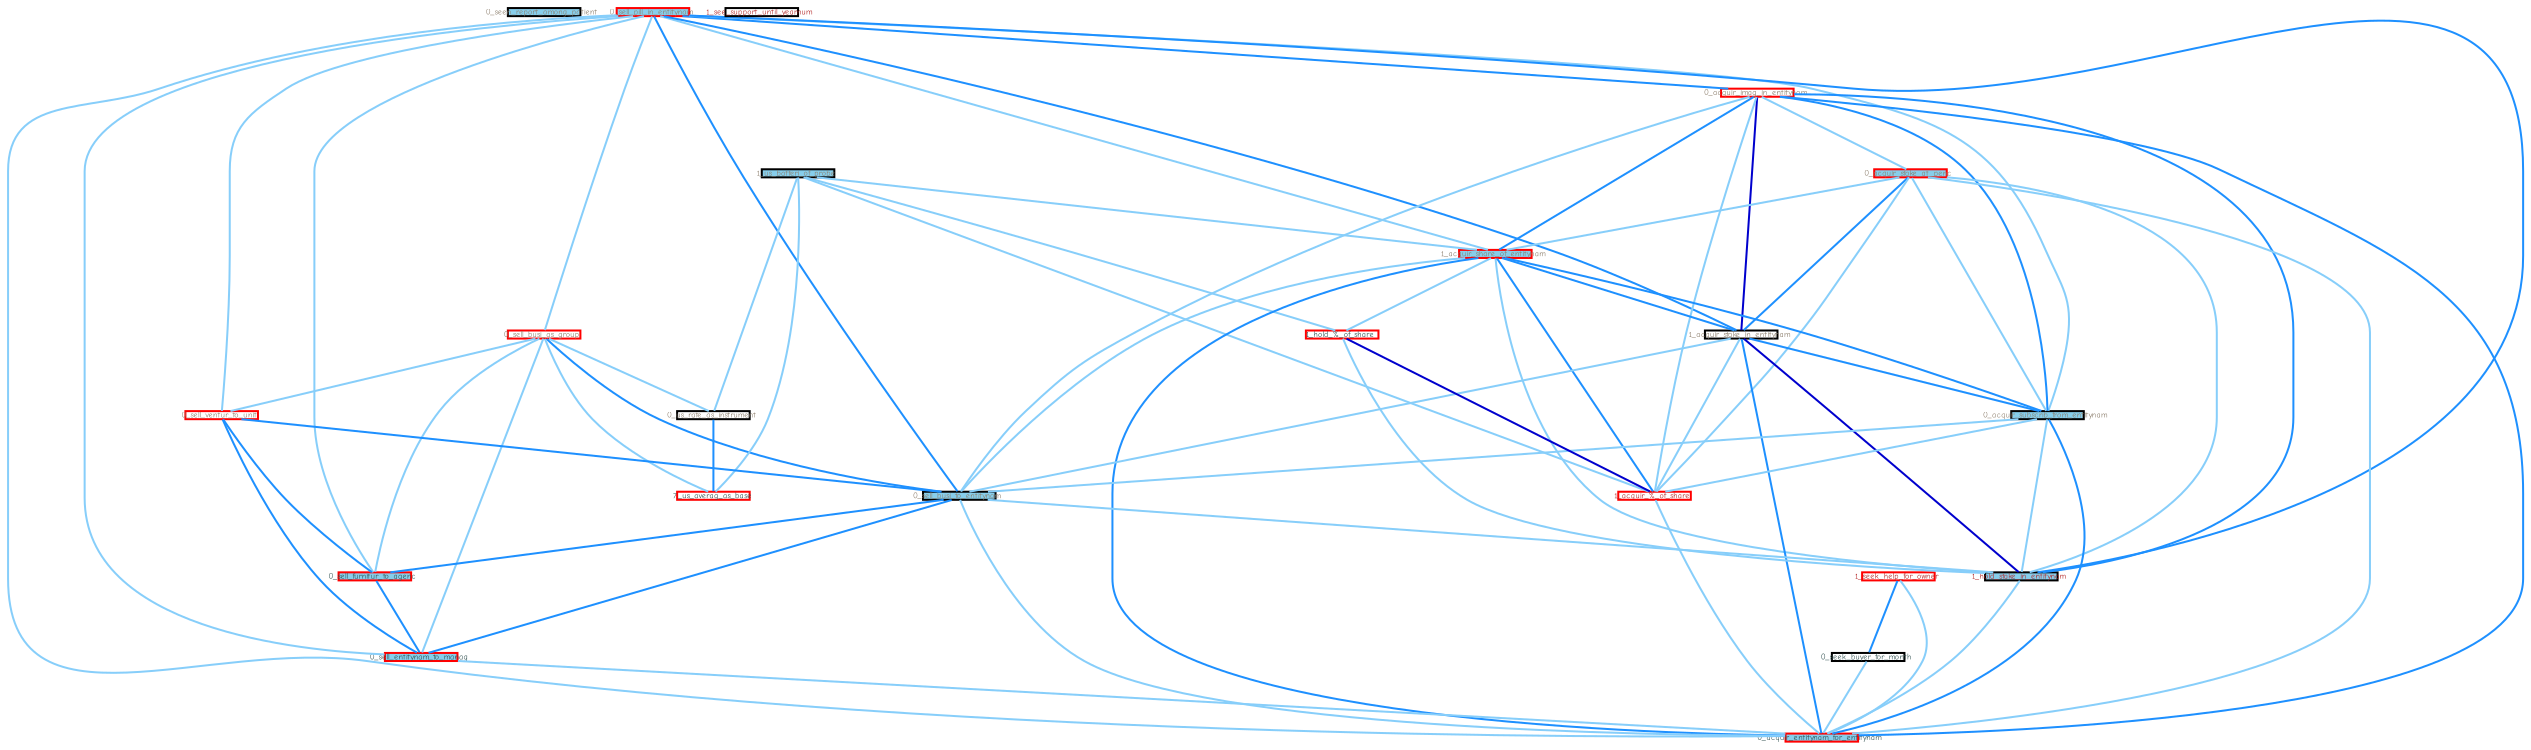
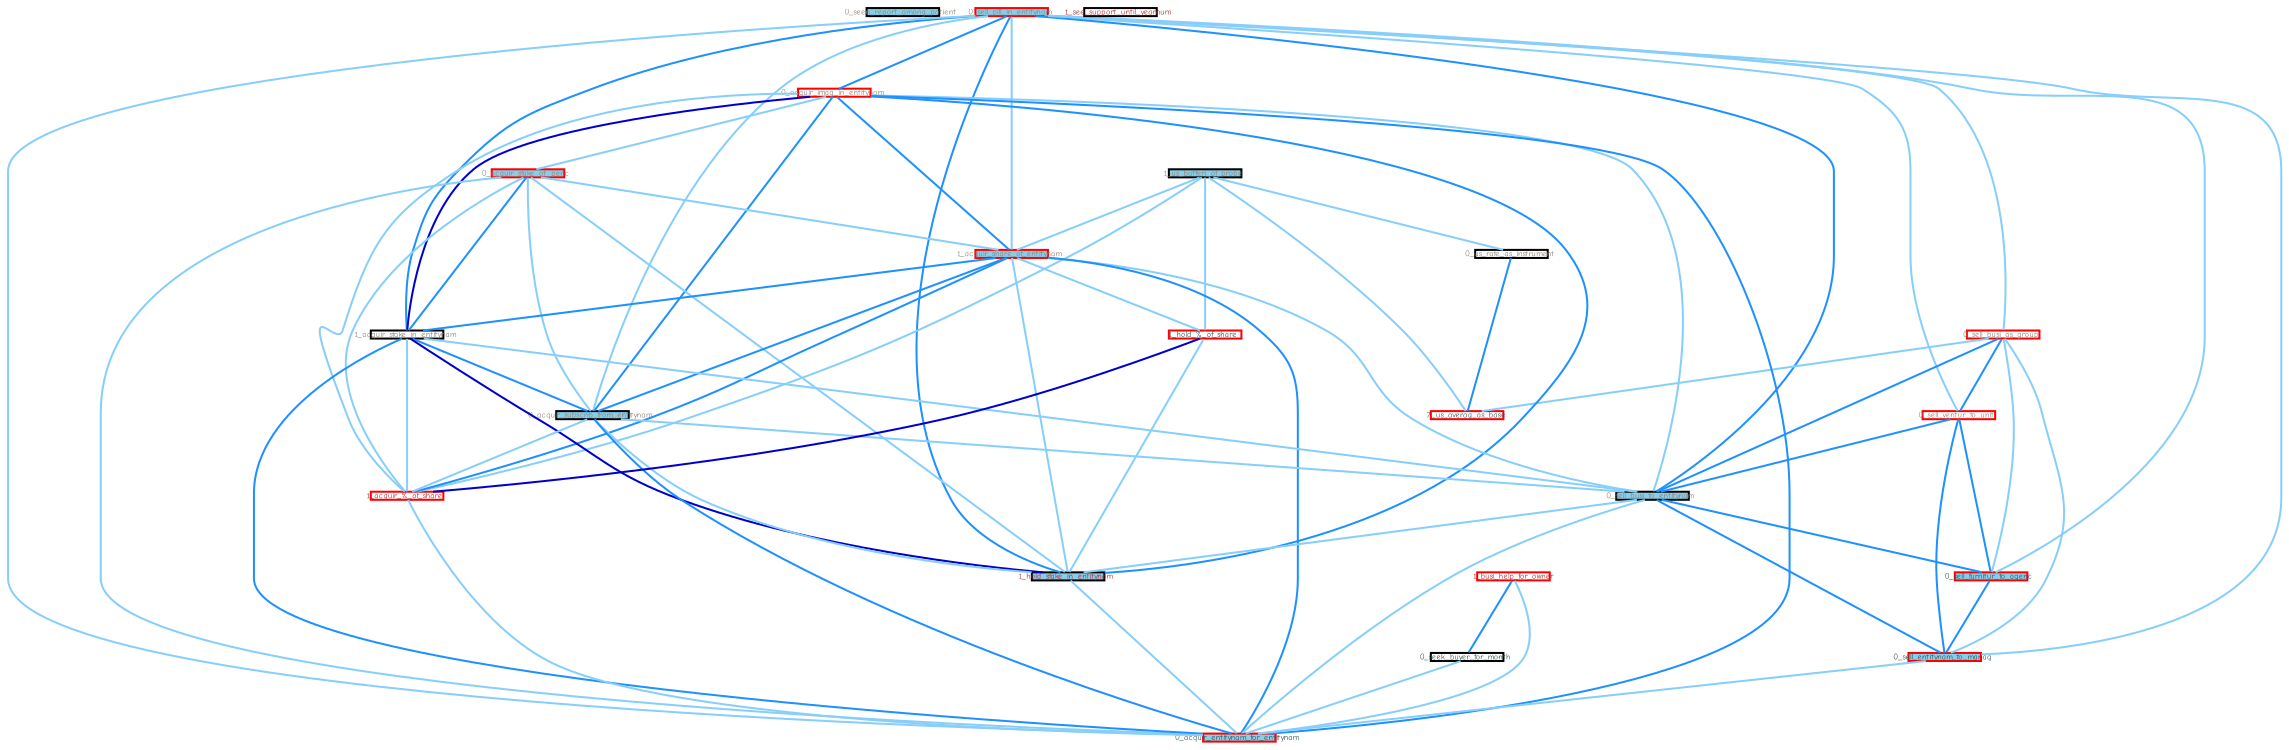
edge "0_sell_busi_as_group" -- "0_sell_ventur_to_unit": color #87cefa -> #1e90ff
edge "0_sell_busi_as_group" -- "0_us_rate_as_instrument": removed
node "1_seek_help_for_owner": label "1_seek_help_for_owner" -> "1_busi_help_for_owner"
